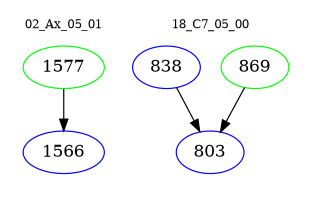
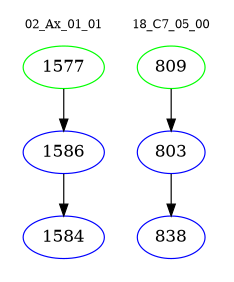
cluster "02_Ax_05_01": label "02_Ax_05_01" -> "02_Ax_01_01"
node "869": label "869" -> "809"
edge "838" -> "803": reversed
node "1566": label "1566" -> "1586"
node "1584": added
